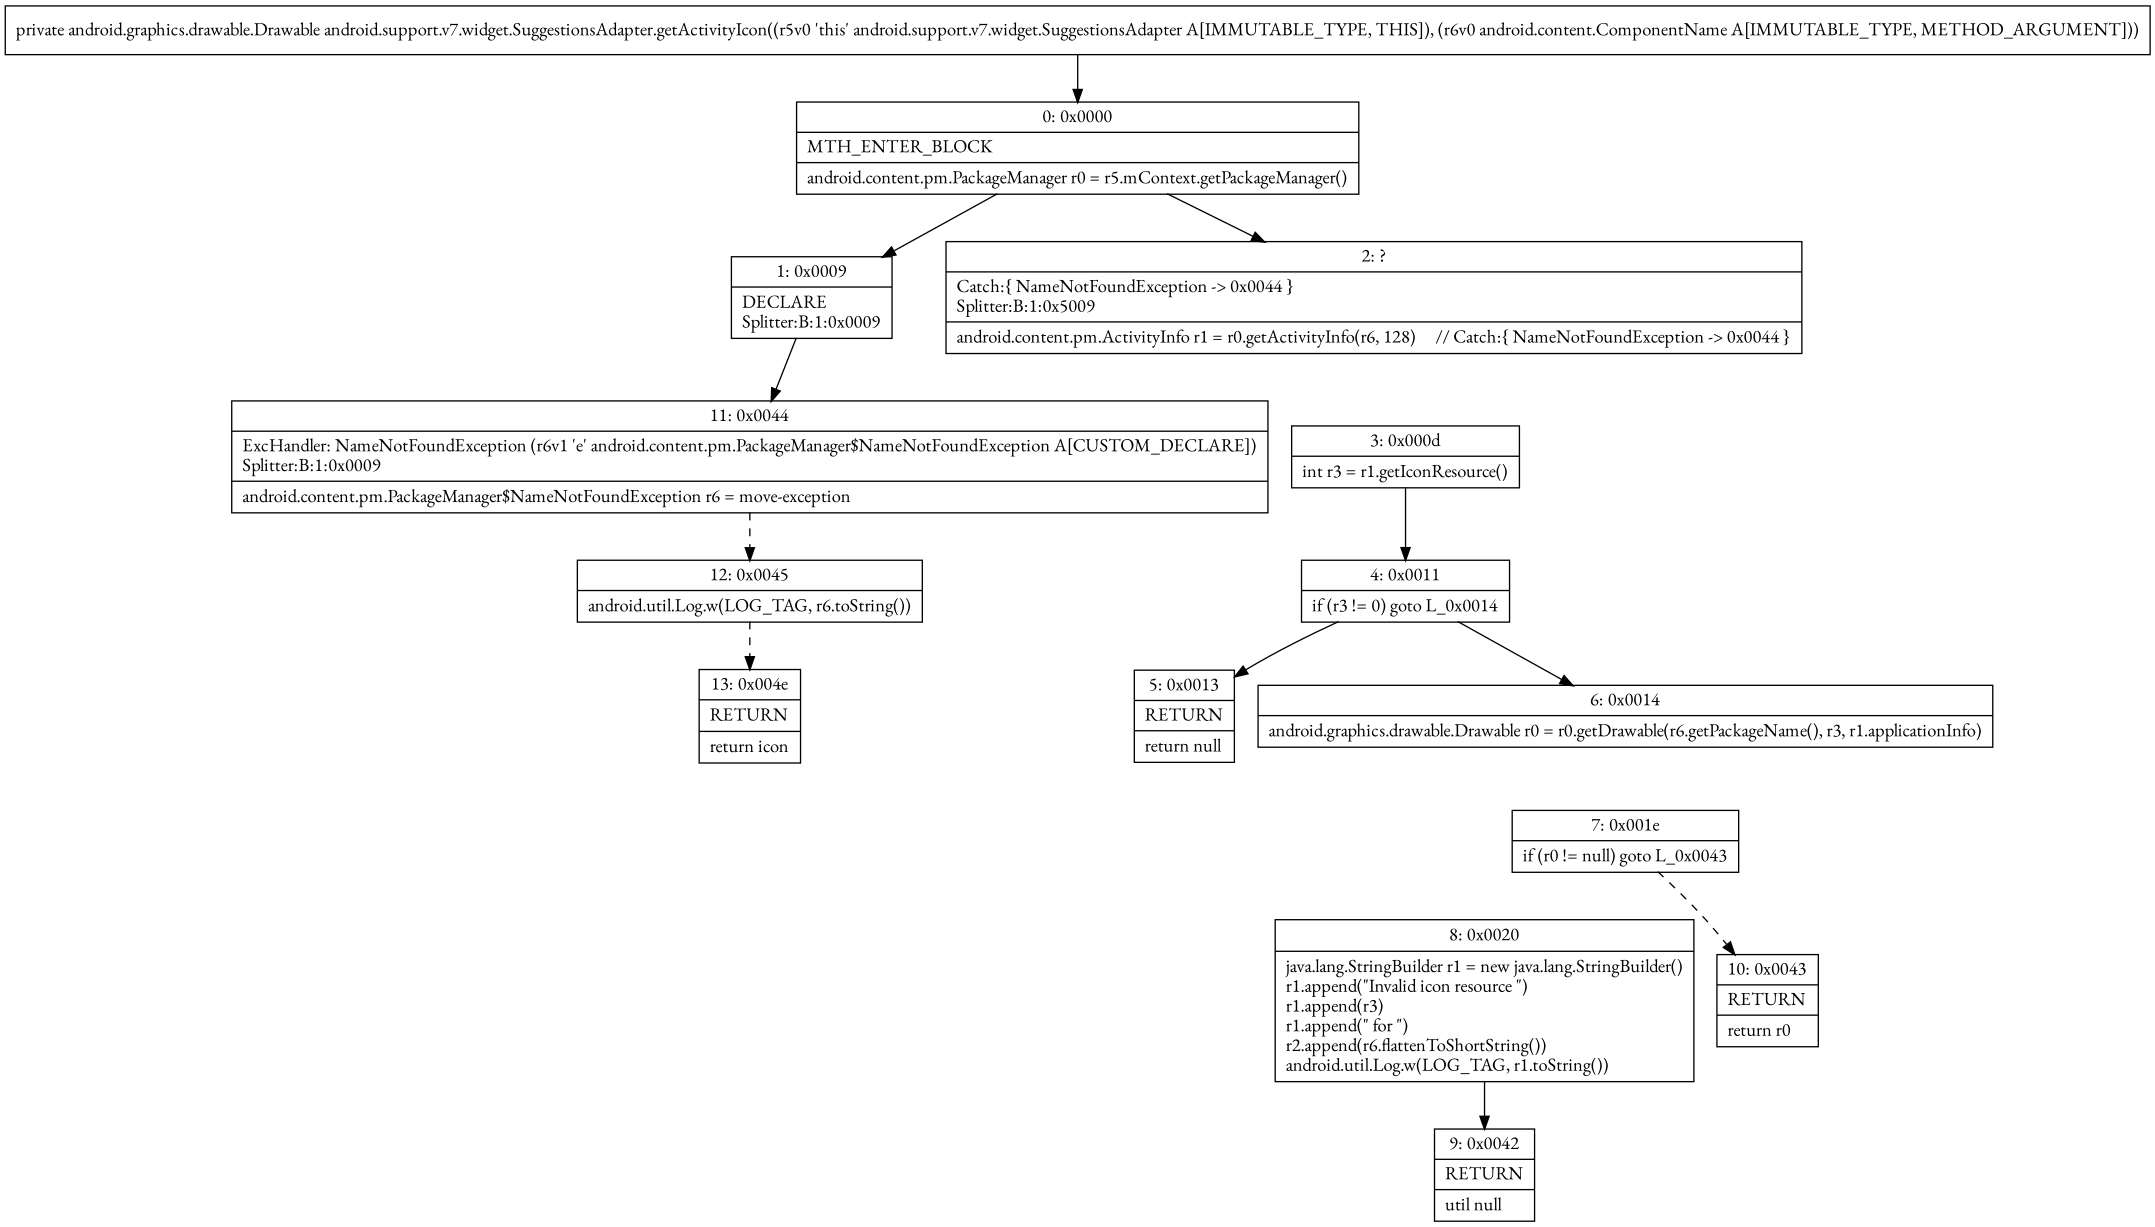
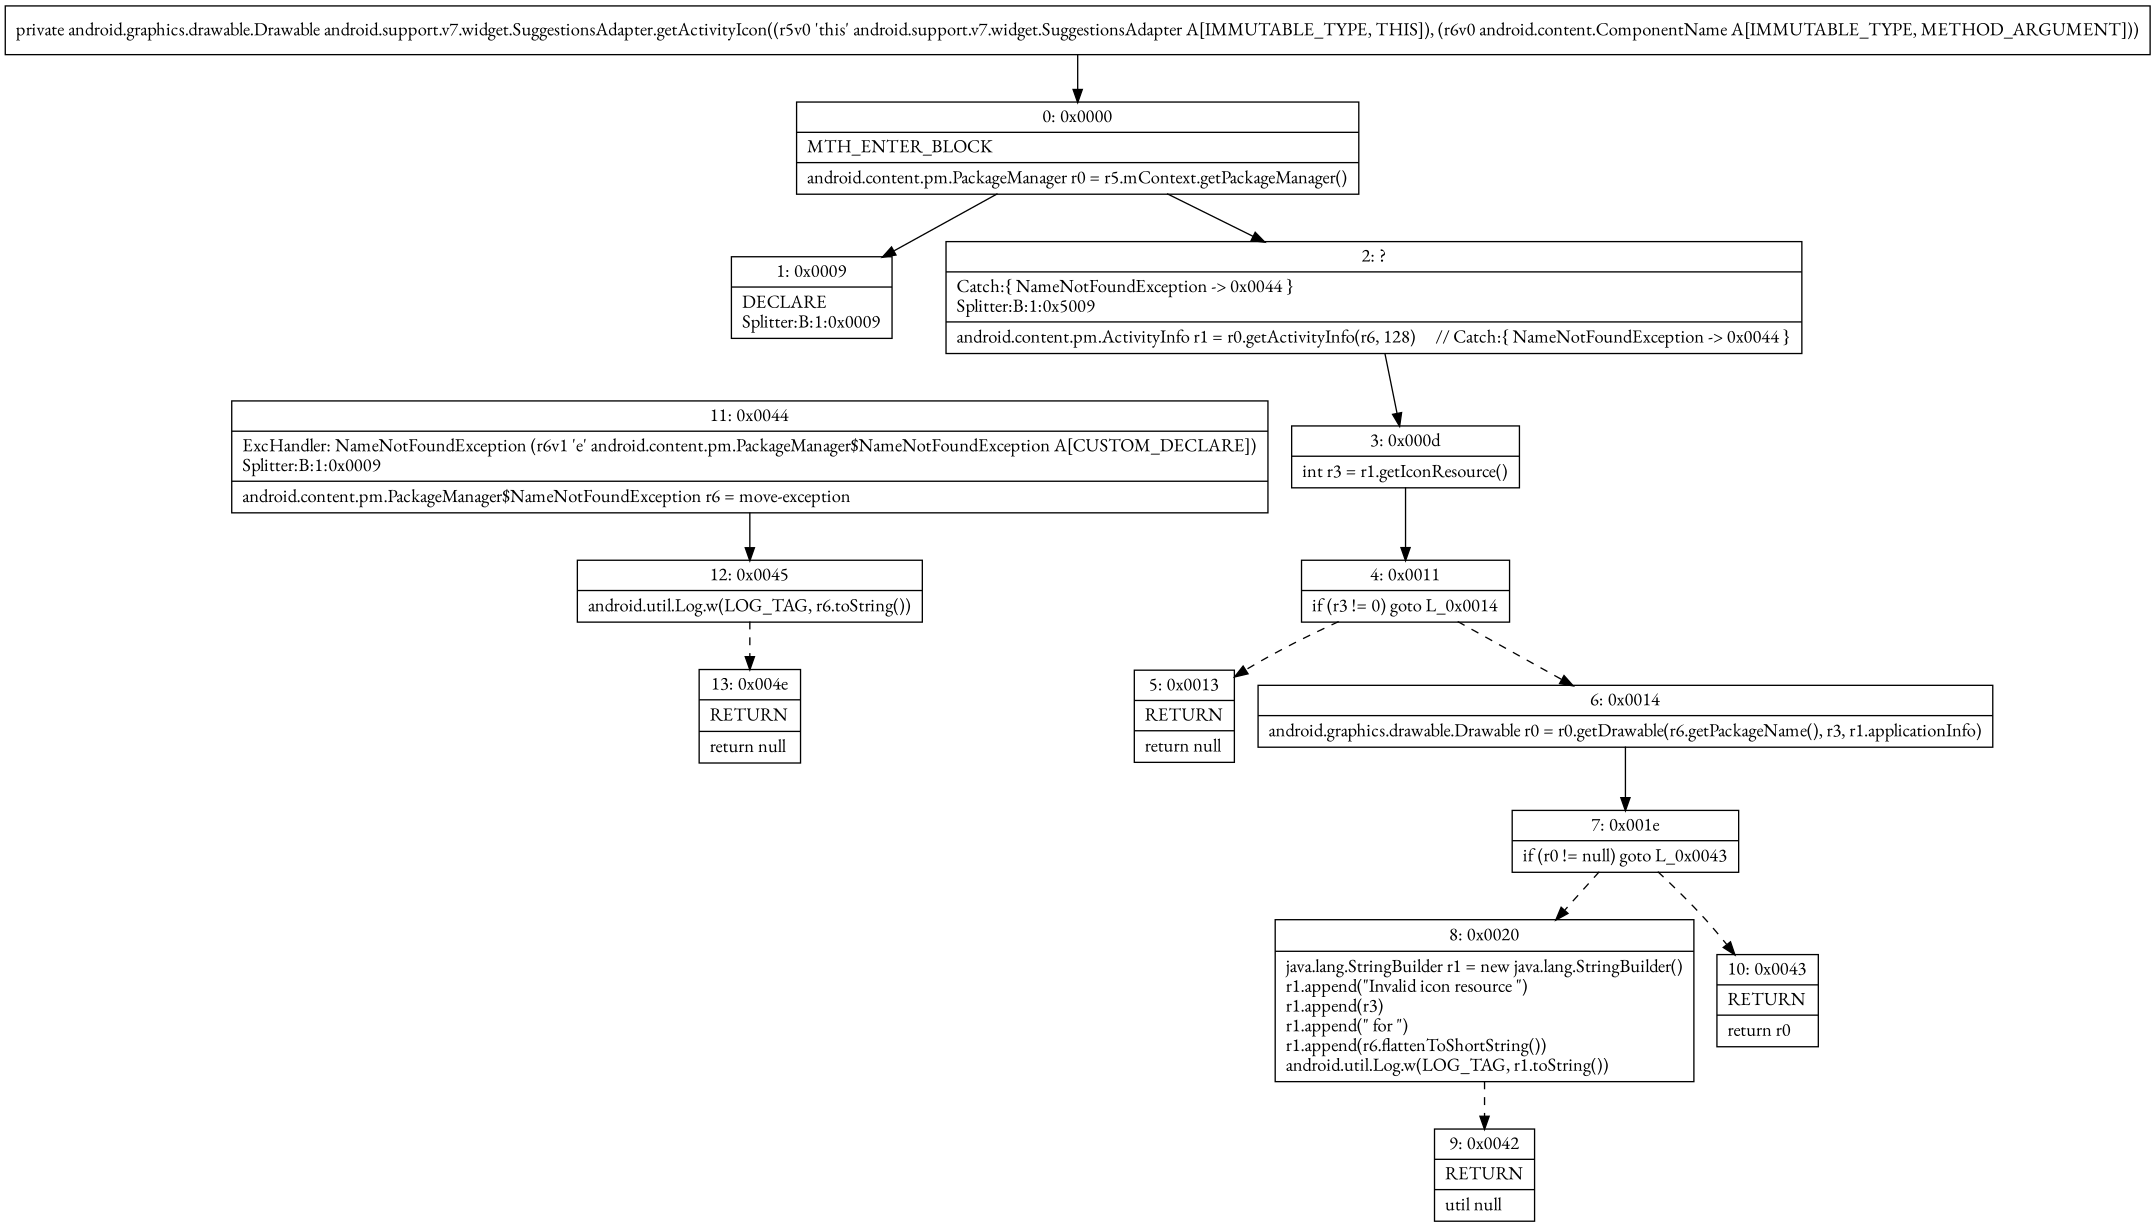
edge "1: 0x0009" -> "11: 0x0044": removed
edge "2: ?" -> "3: 0x000d": added
edge "11: 0x0044" -> "12: 0x0045": style dashed -> solid
edge "4: 0x0011" -> "5: 0x0013": style solid -> dashed
edge "4: 0x0011" -> "6: 0x0014": style solid -> dashed
node "13: 0x004e": text "return icon" -> "return null"
edge "6: 0x0014" -> "7: 0x001e": added
edge "7: 0x001e" -> "8: 0x0020": added
node "8: 0x0020": text "r2.append(r6.flattenToShortString())" -> "r1.append(r6.flattenToShortString())"
edge "8: 0x0020" -> "9: 0x0042": style solid -> dashed
